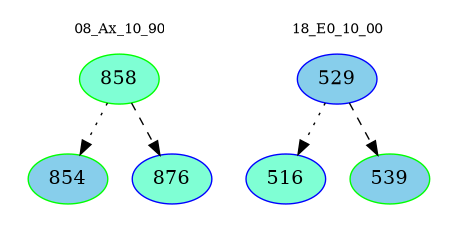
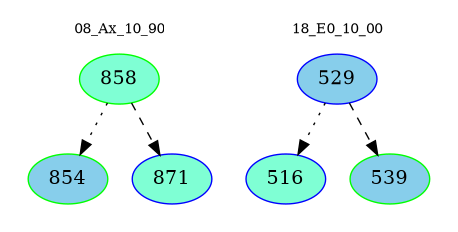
node "876": label "876" -> "871"
